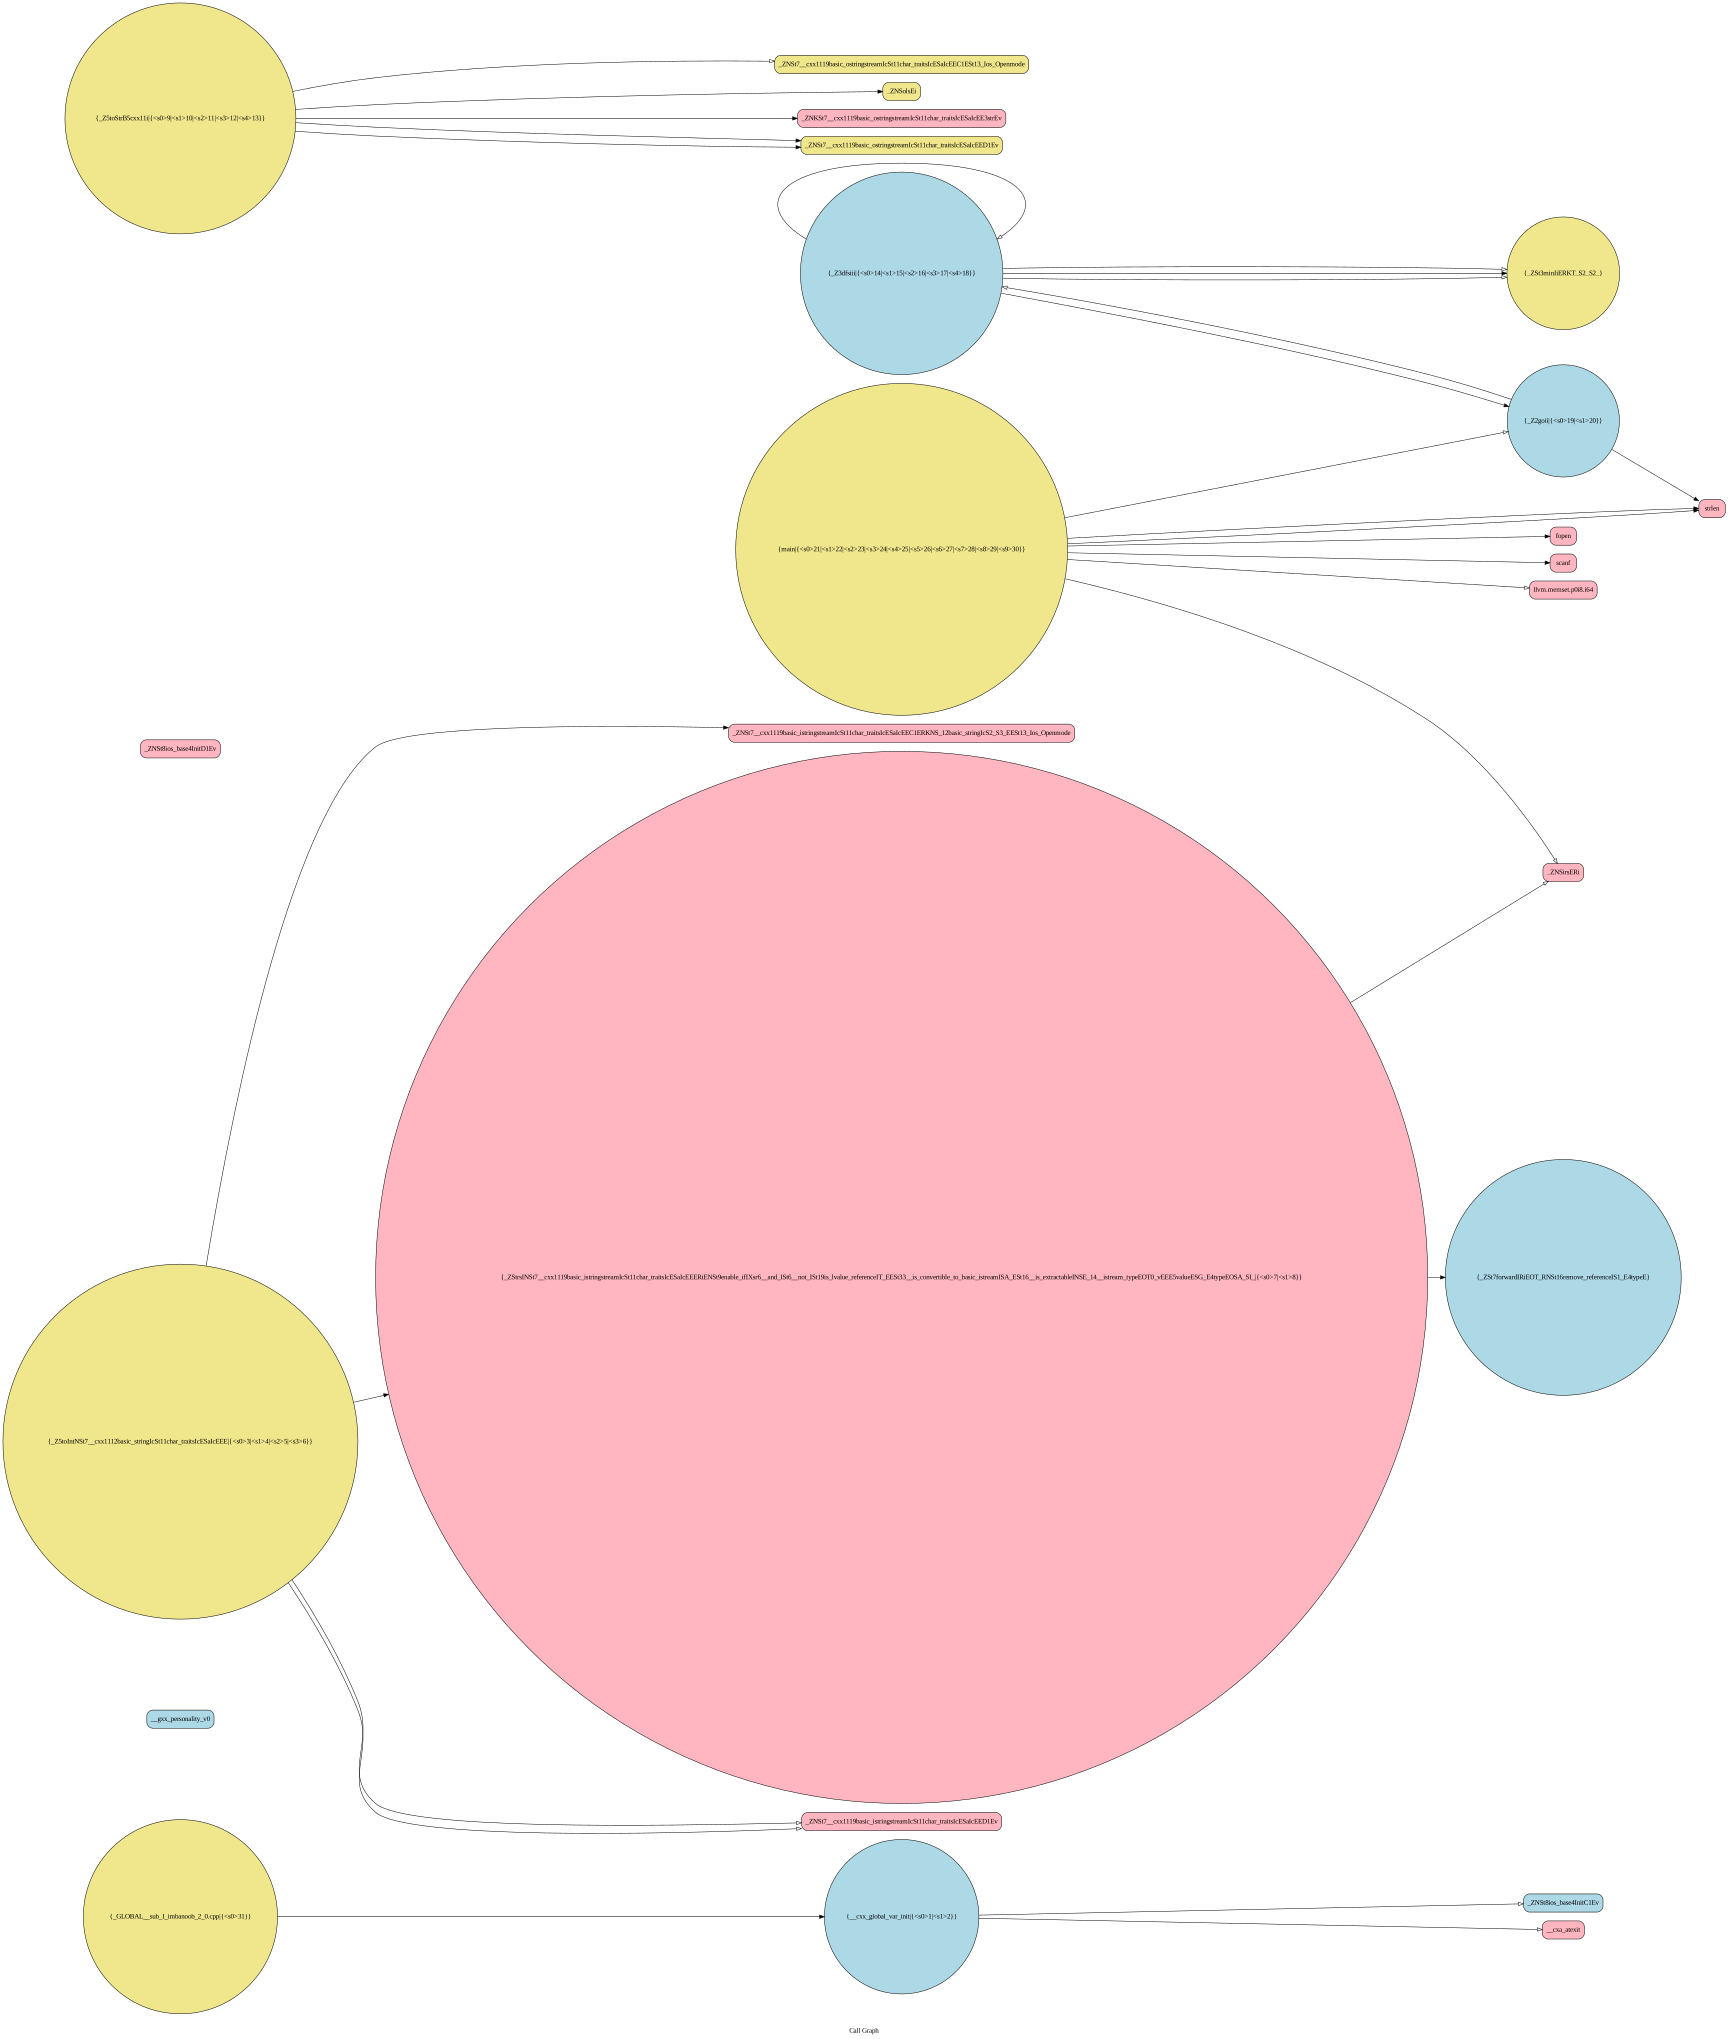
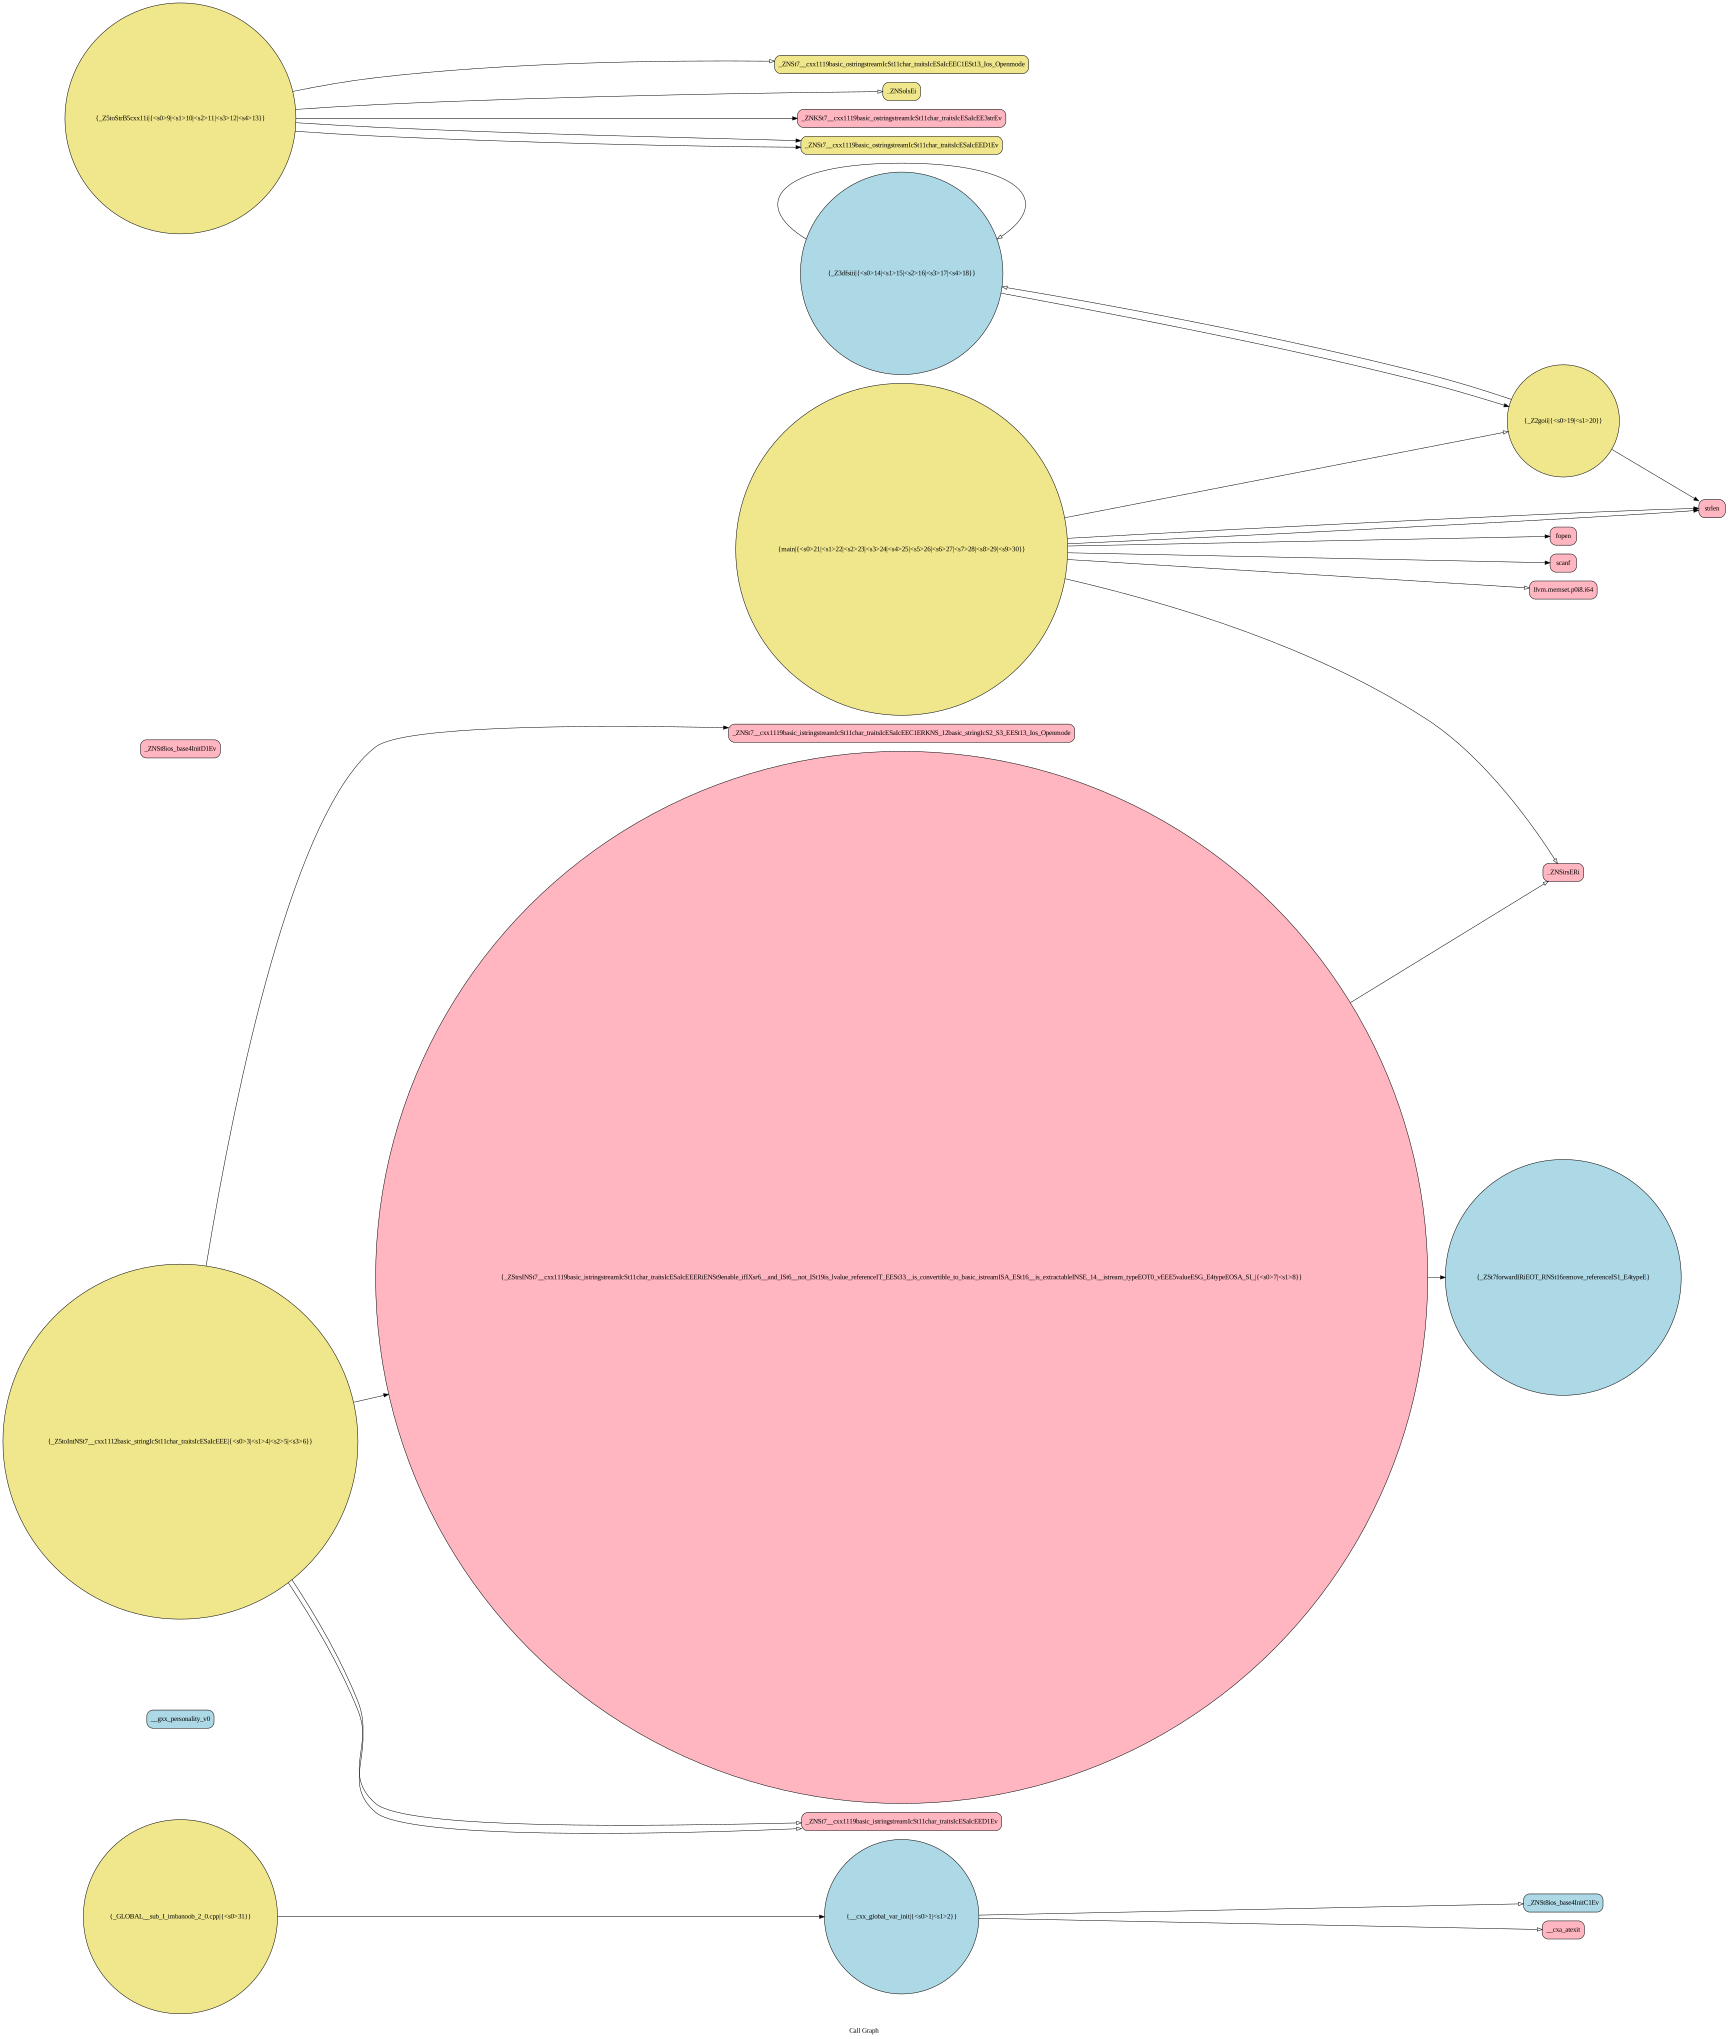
edge "{_Z5toStrB5cxx11i|{<s0>9|<s1>10|<s2>11|<s3>12|<s4>13}}" -> "_ZNSolsEi": arrowhead normal -> onormal
node "{_ZSt3minIiERKT_S2_S2_}": removed
node "{_Z2goii|{<s0>19|<s1>20}}": fillcolor lightblue -> khaki
